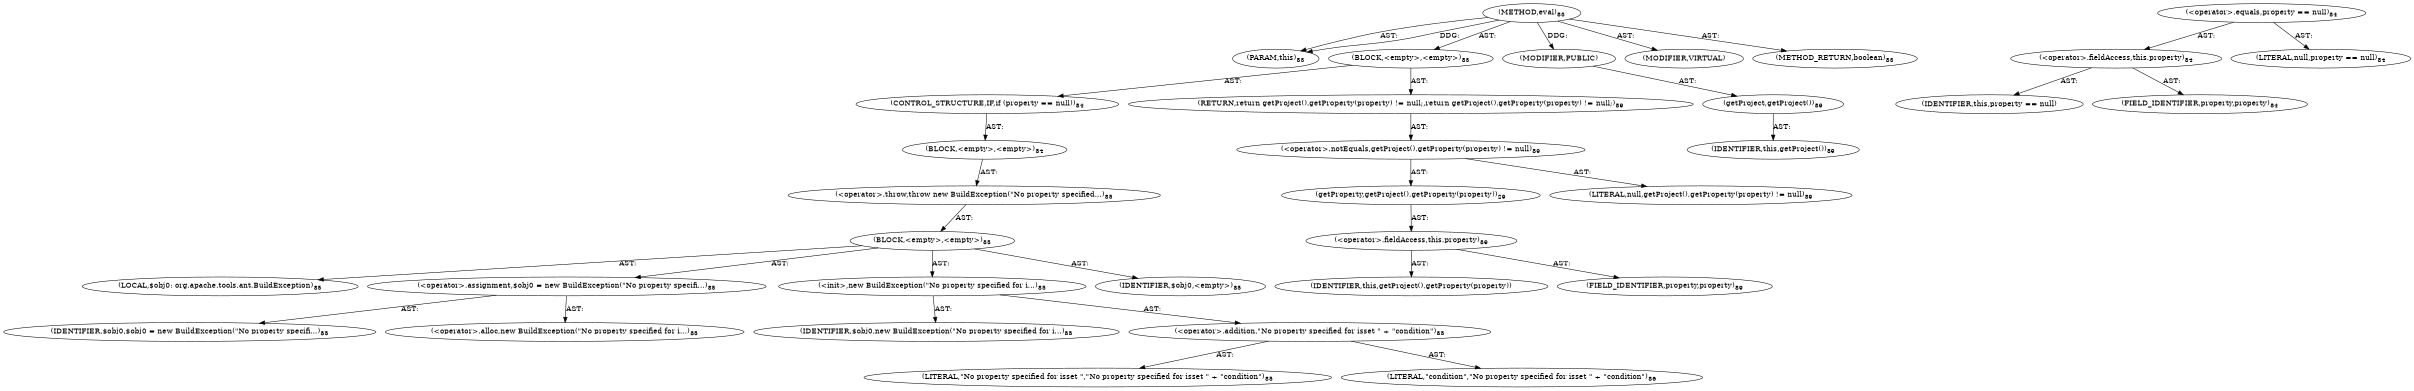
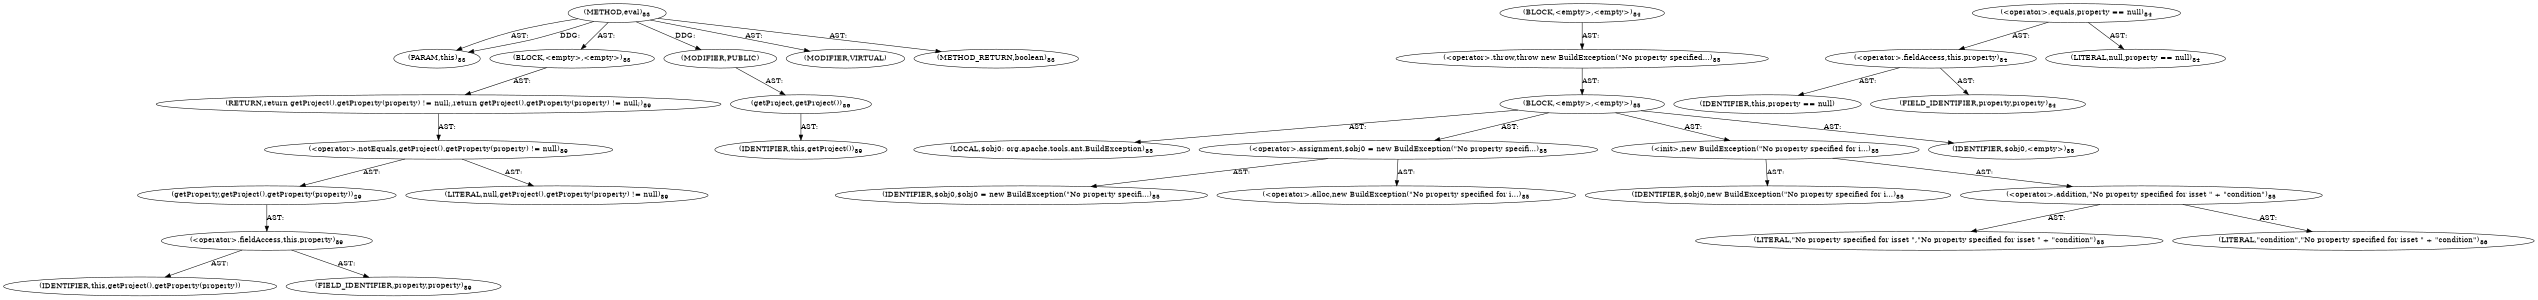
node "(getProject,getProject())": text "89" -> "86"
node "(CONTROL_STRUCTURE,IF,if (property == null))": removed
